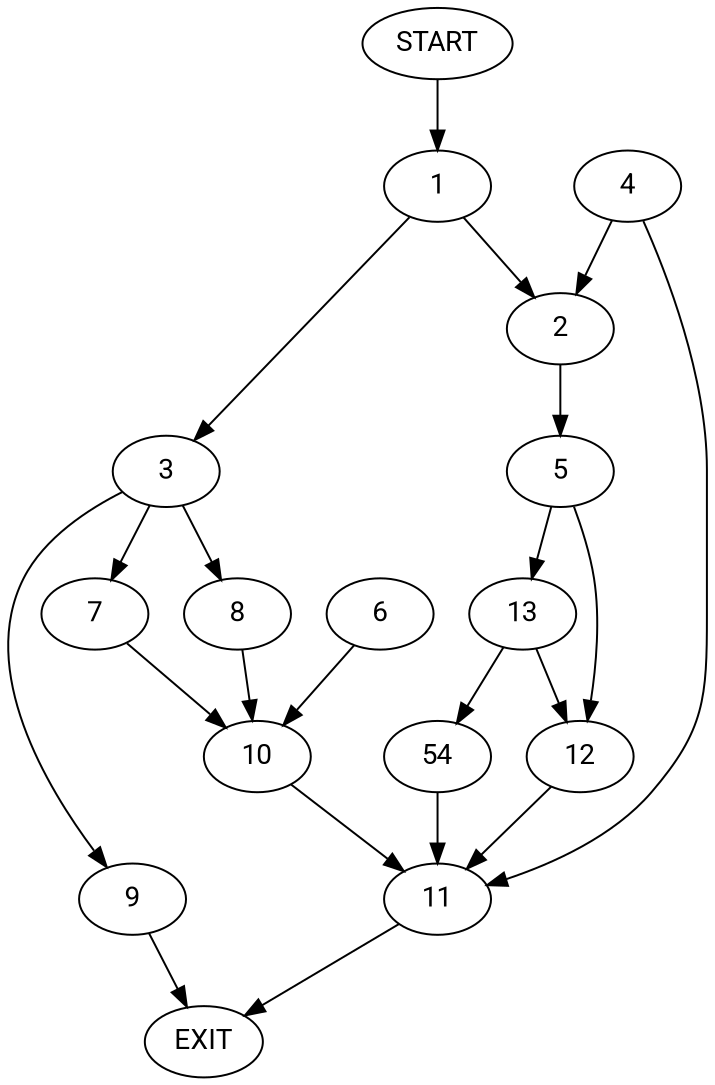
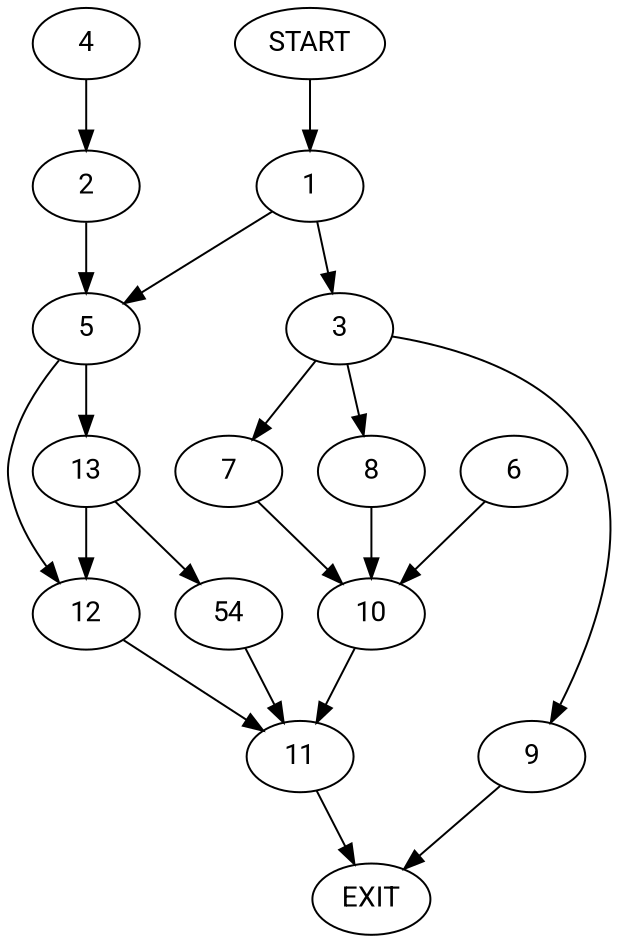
edge "1" -> "2": now "1" -> "5"
edge "4" -> "11": removed
